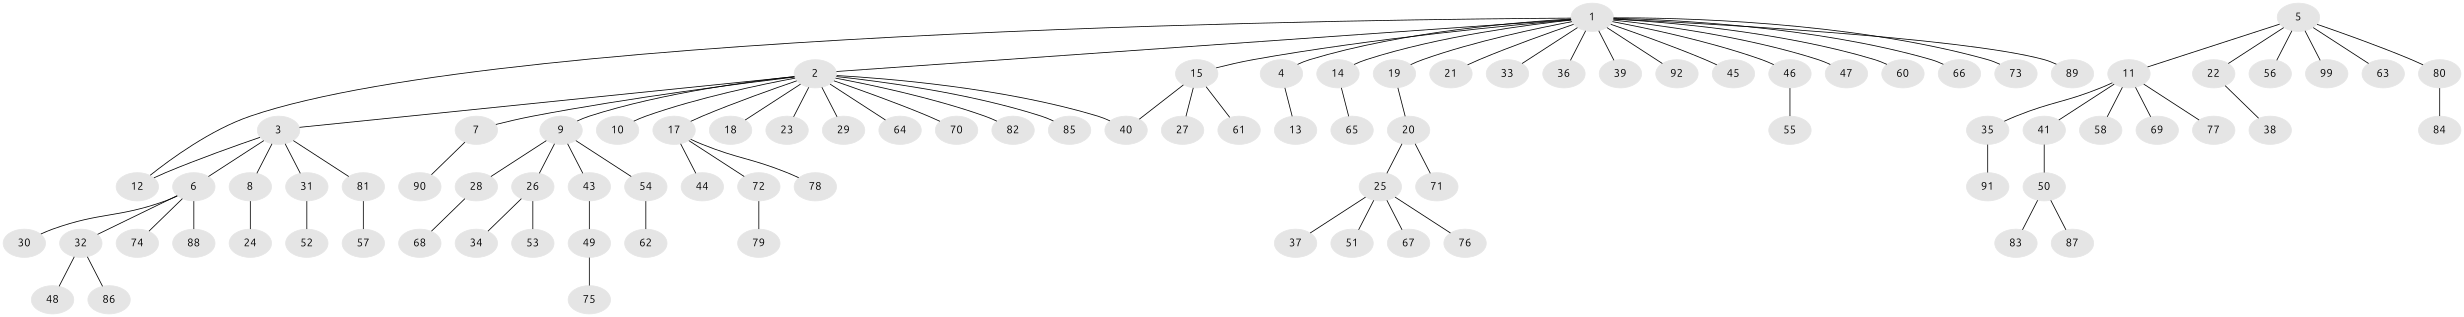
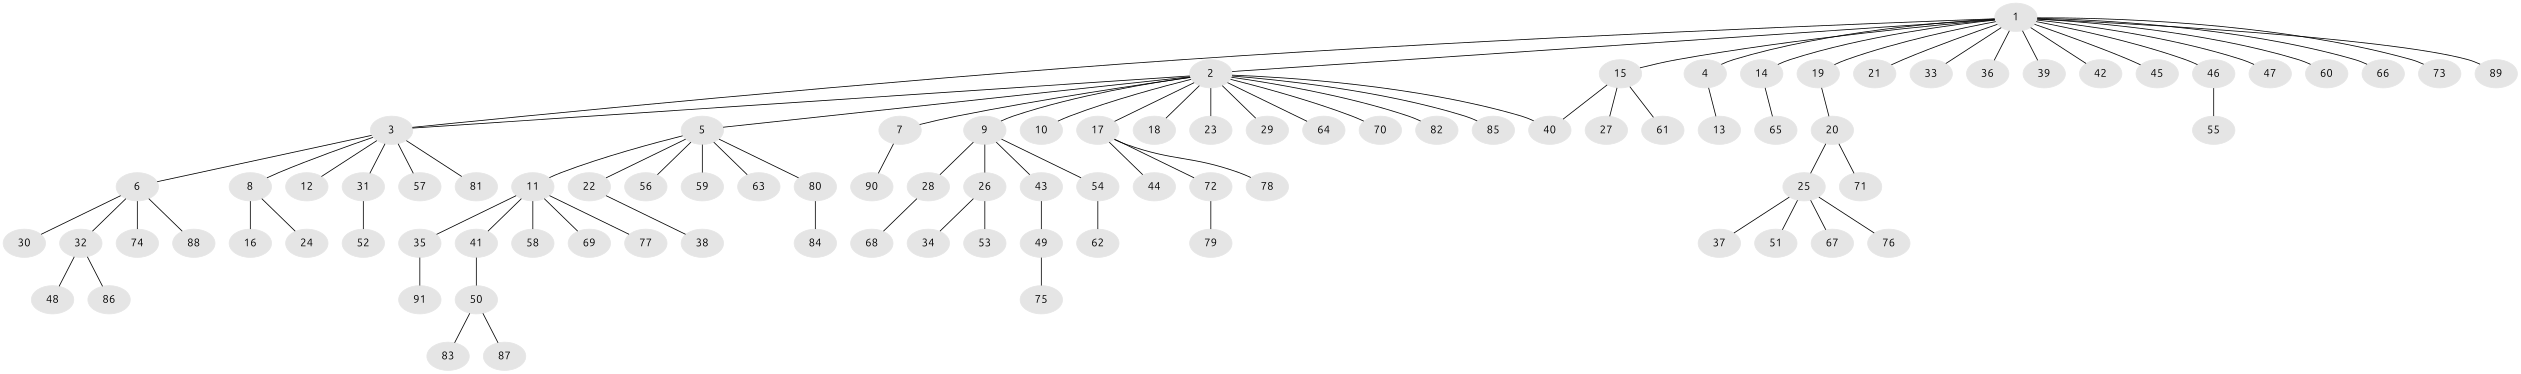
edge "1" -- "12": now "1" -- "3"
node "92": label "92" -> "42"
node "99": label "99" -> "59"
edge "2" -- "5": added
edge "81" -- "57": now "3" -- "57"
node "16": added
